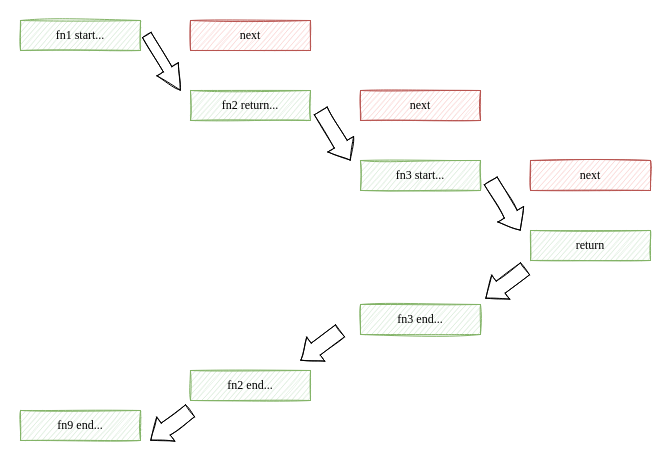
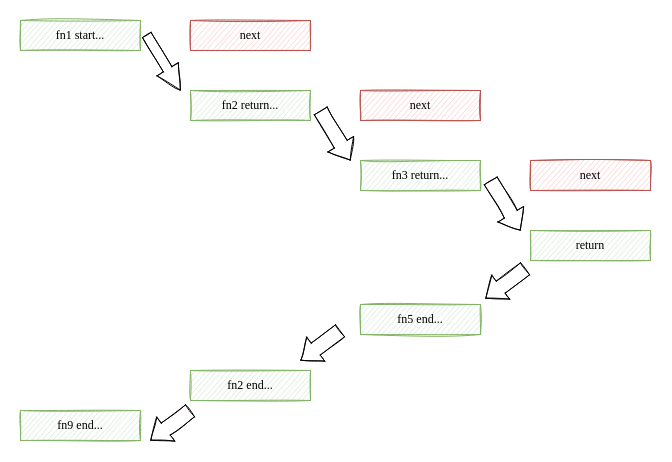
node "fn3 start...": label "fn3 start..." -> "fn3 return..."
node "fn3 end...": label "fn3 end..." -> "fn5 end..."
